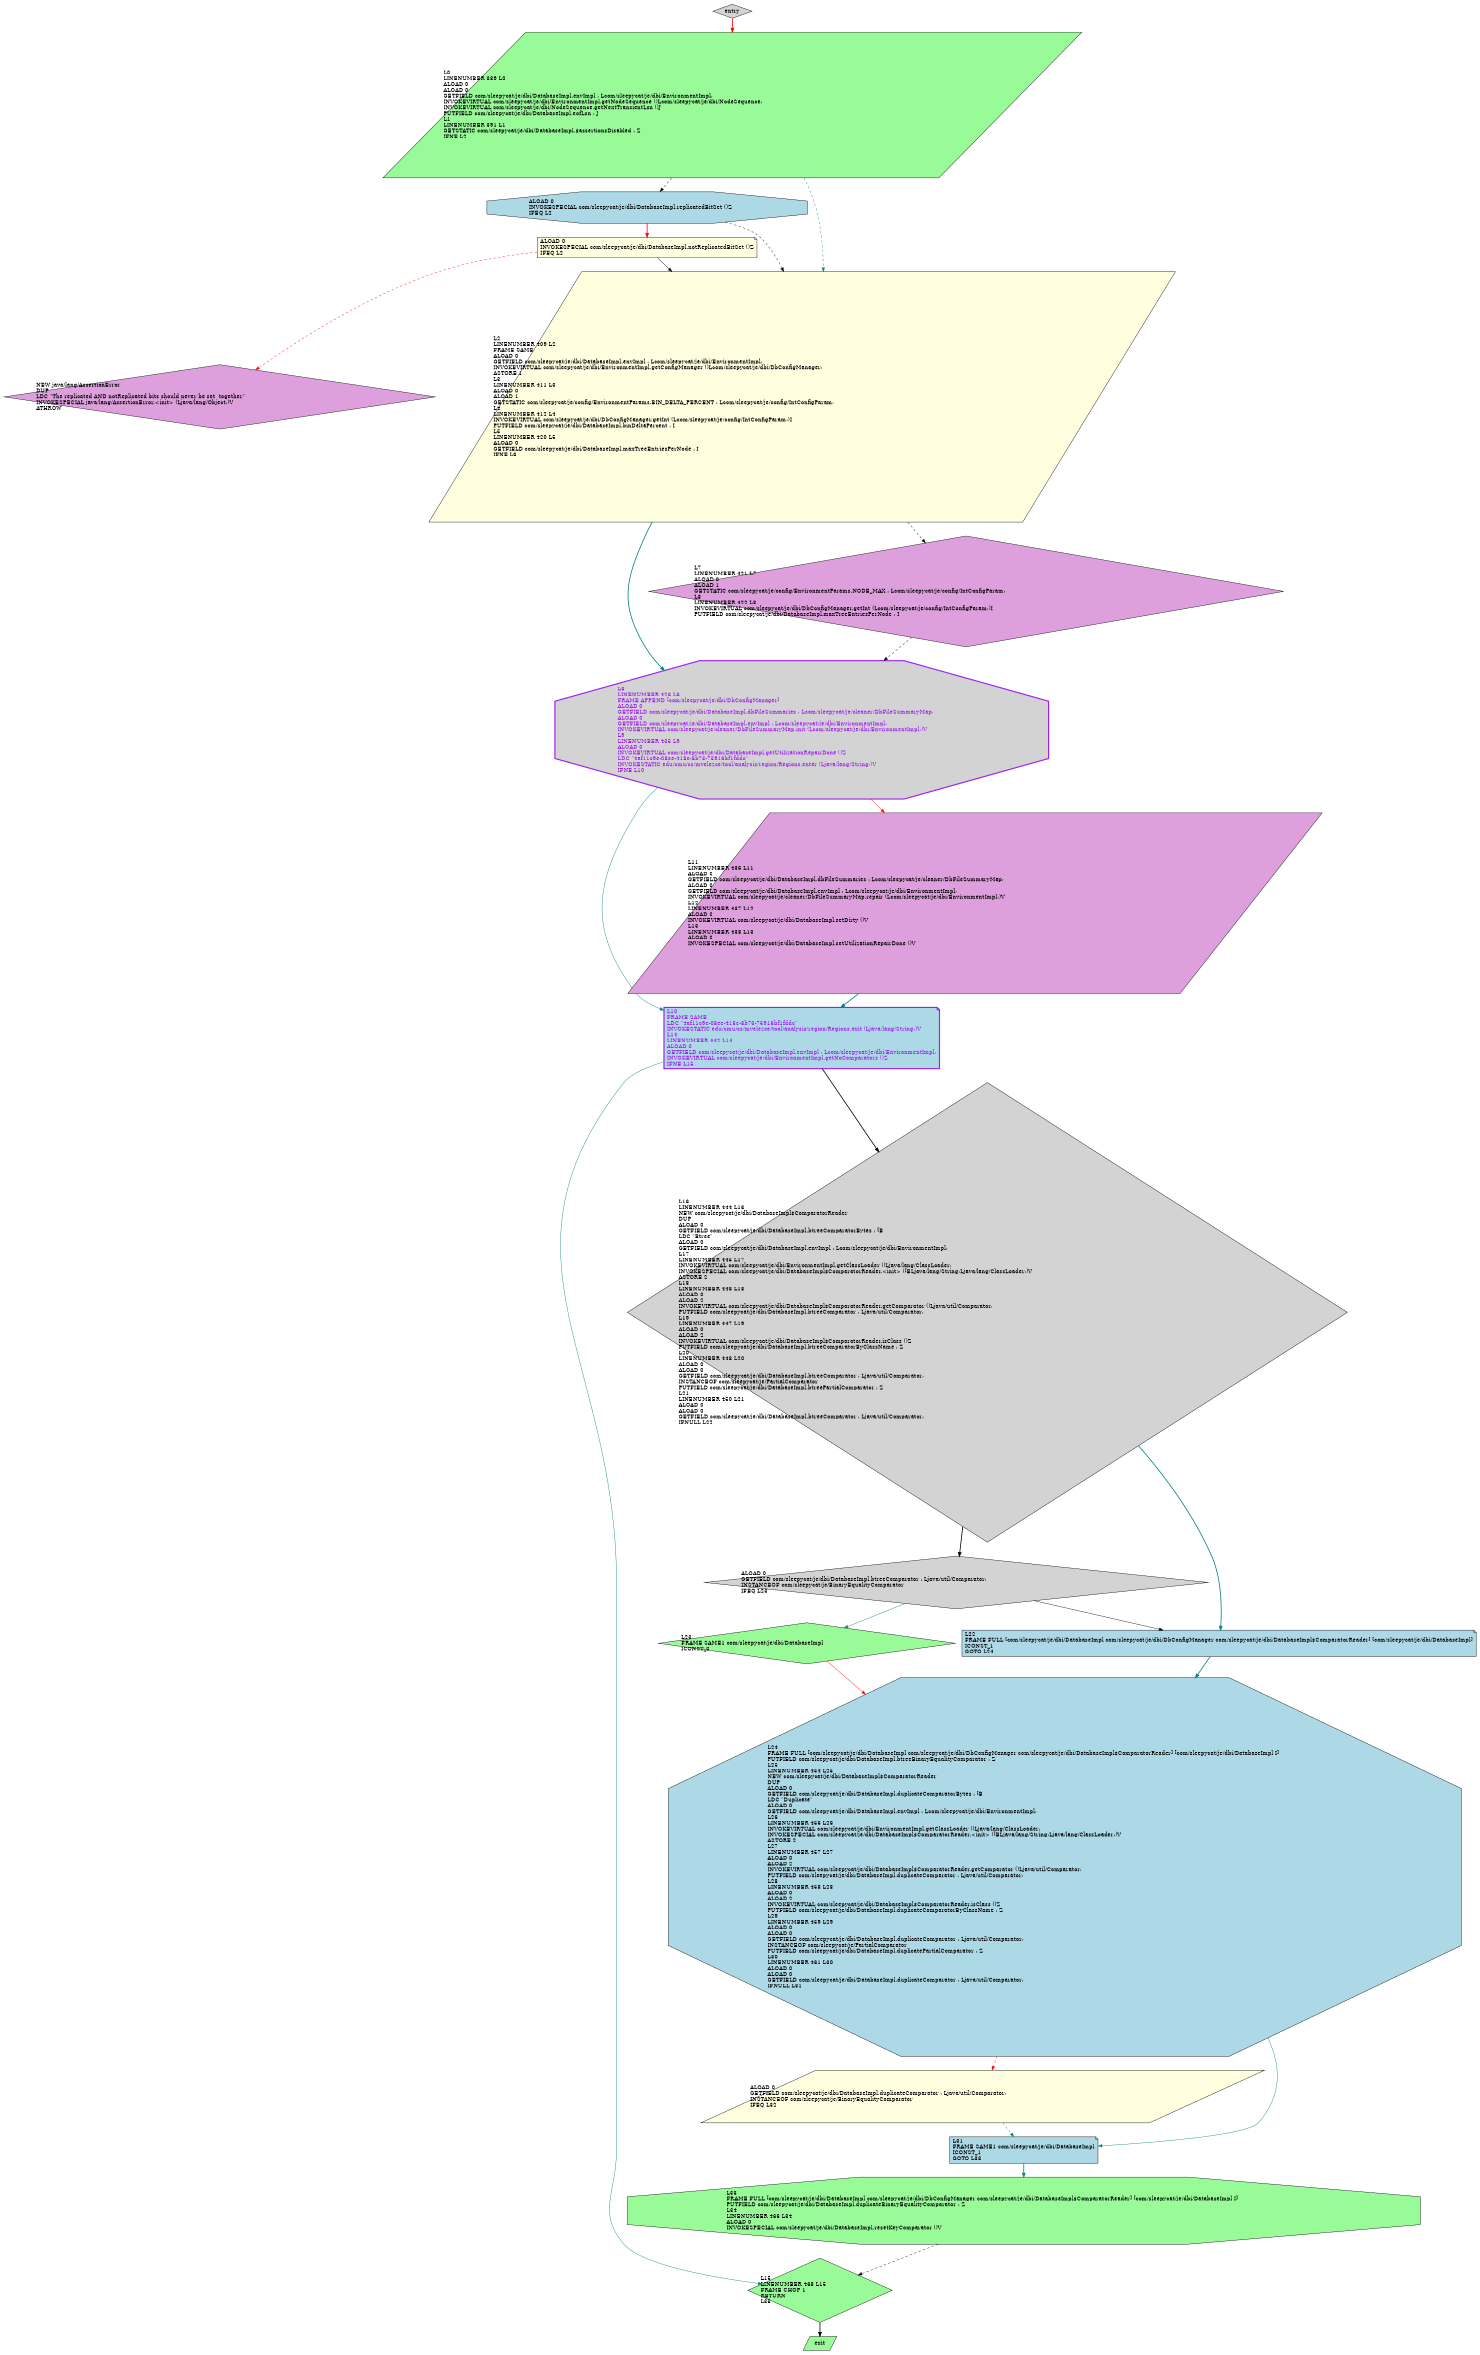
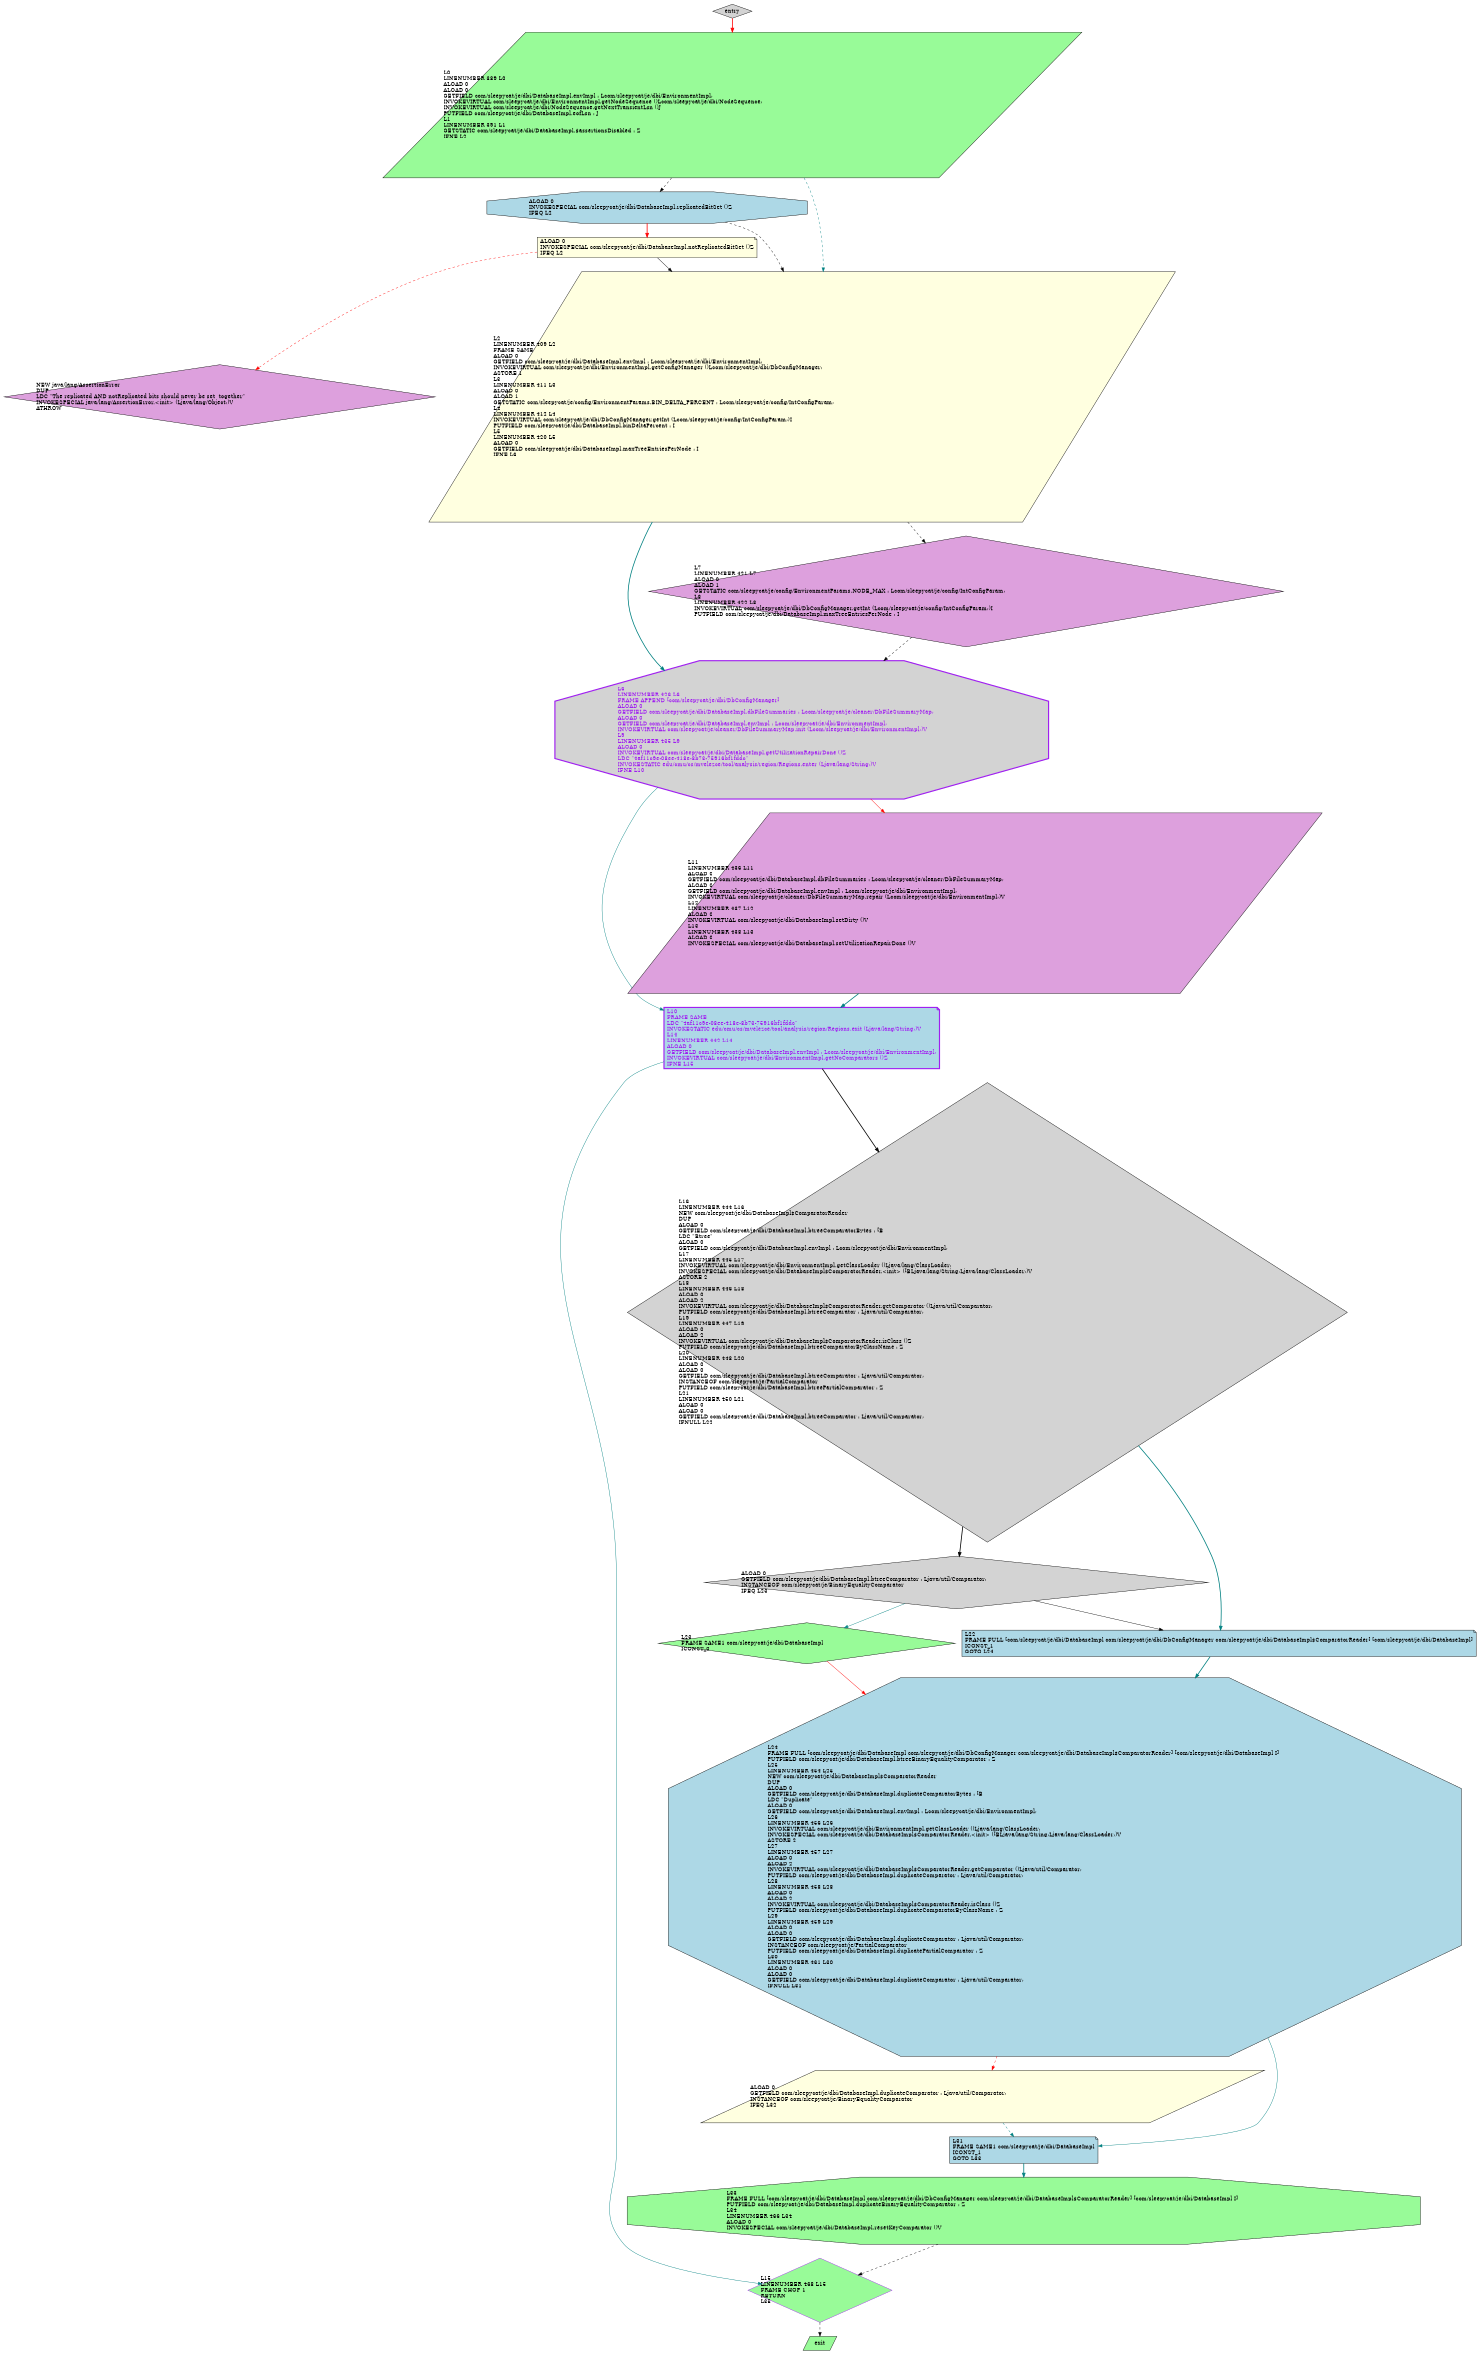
node "L15 LINENUMBER 468 L15 FRAME CHOP 1 RETURN L35": color black -> purple
edge "L15 LINENUMBER 468 L15 FRAME CHOP 1 RETURN L35" -> "exit": style bold -> dashed
